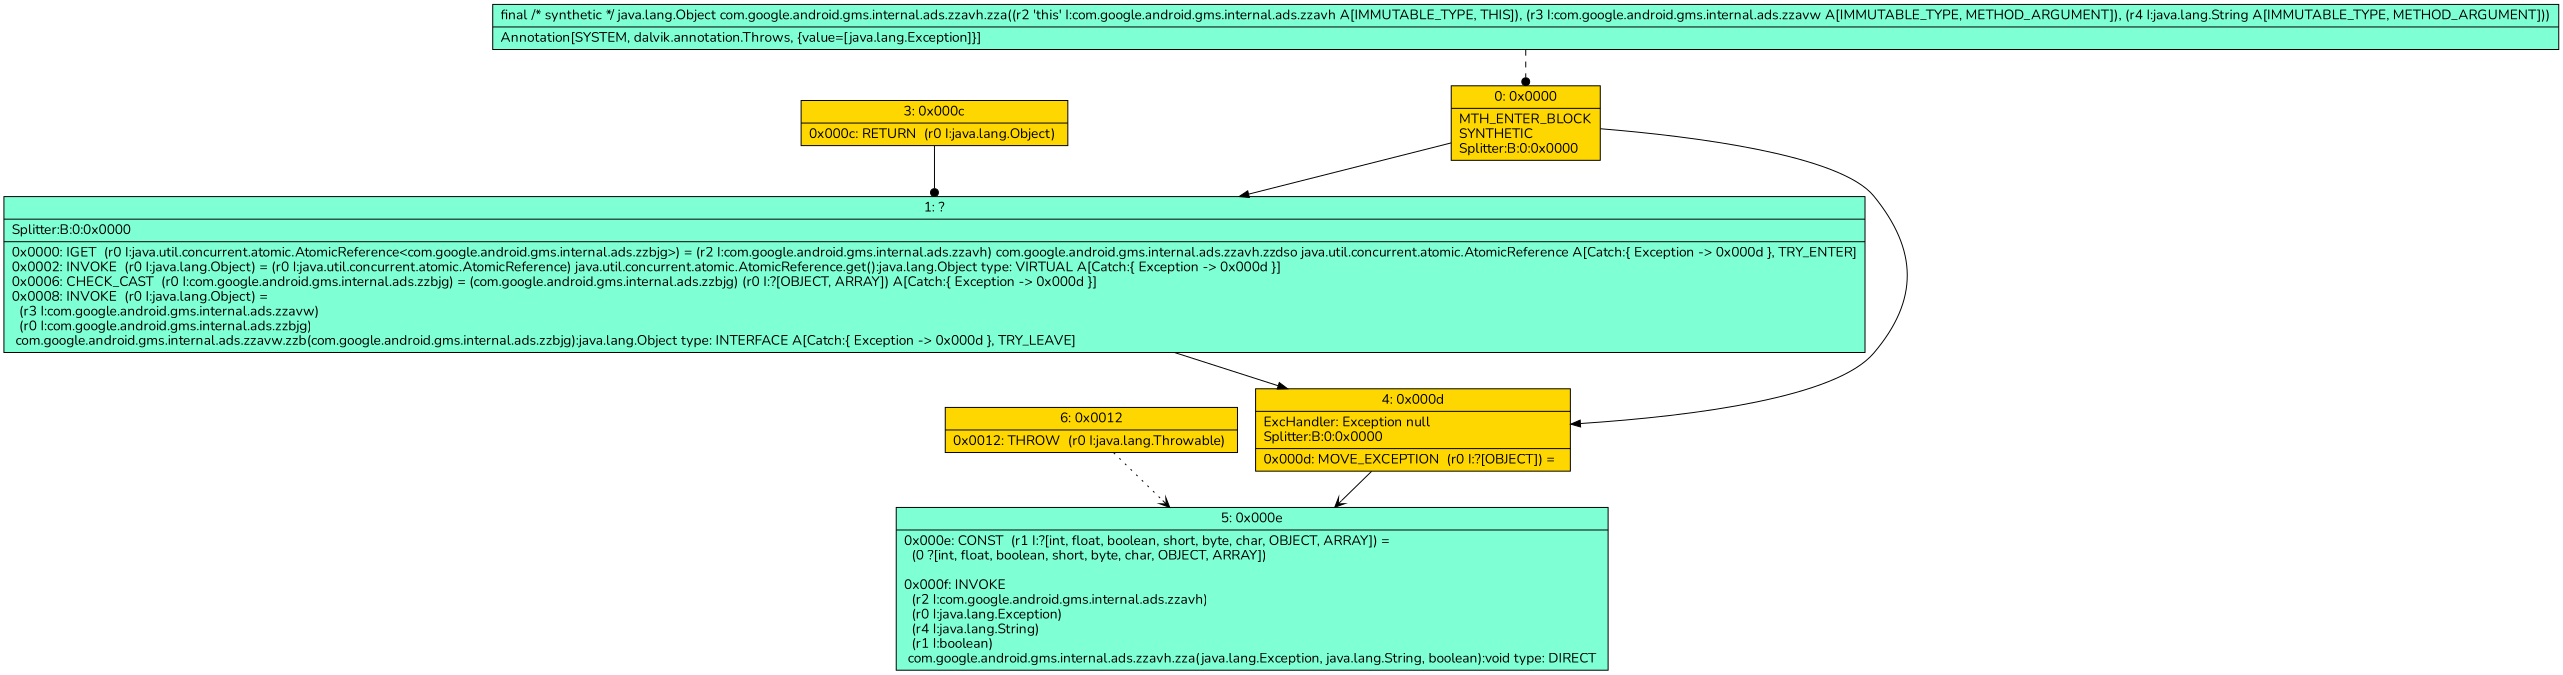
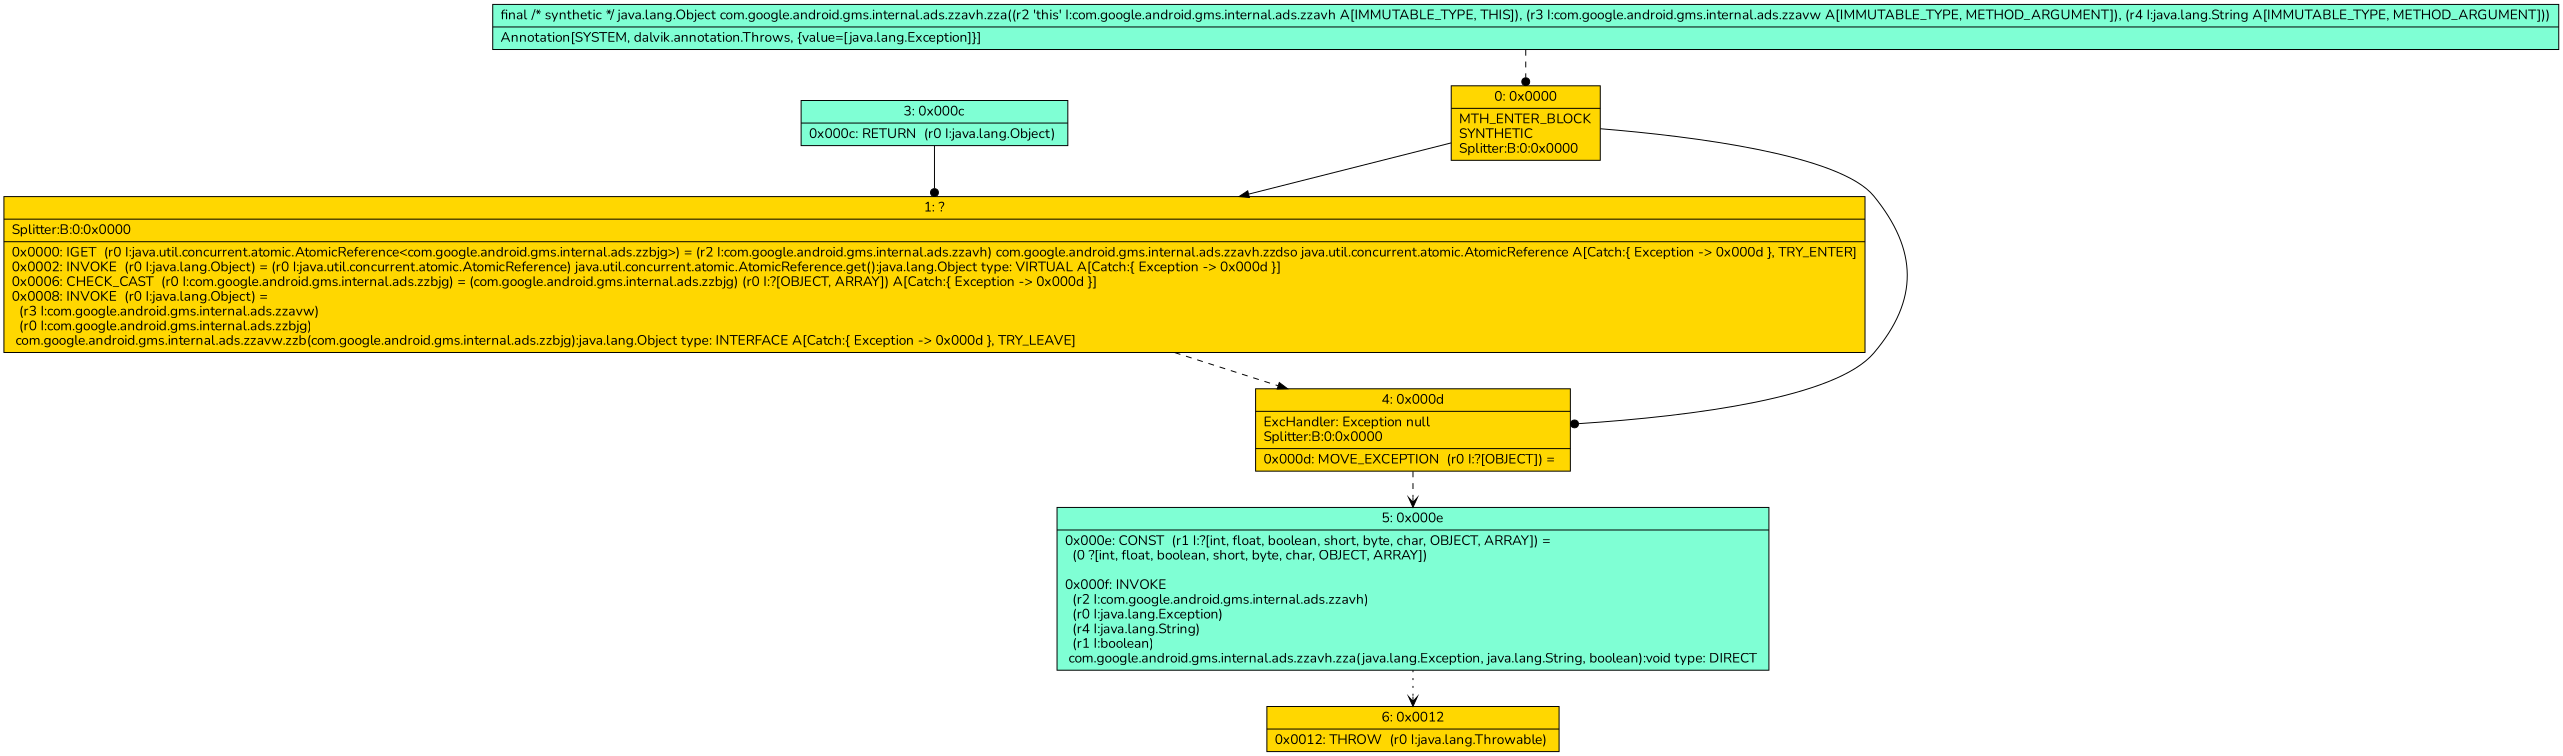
node "3: 0x000c": fillcolor gold -> aquamarine
node "1: ?": fillcolor aquamarine -> gold
edge "0: 0x0000" -> "4: 0x000d": arrowhead normal -> dot
edge "1: ?" -> "4: 0x000d": style solid -> dashed
edge "6: 0x0012" -> "5: 0x000e": reversed
edge "4: 0x000d" -> "5: 0x000e": style solid -> dashed
